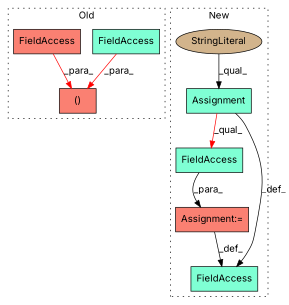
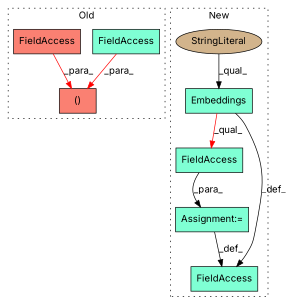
node "Assignment": label "Assignment" -> "Embeddings"
node "Assignment:=": fillcolor salmon -> aquamarine
